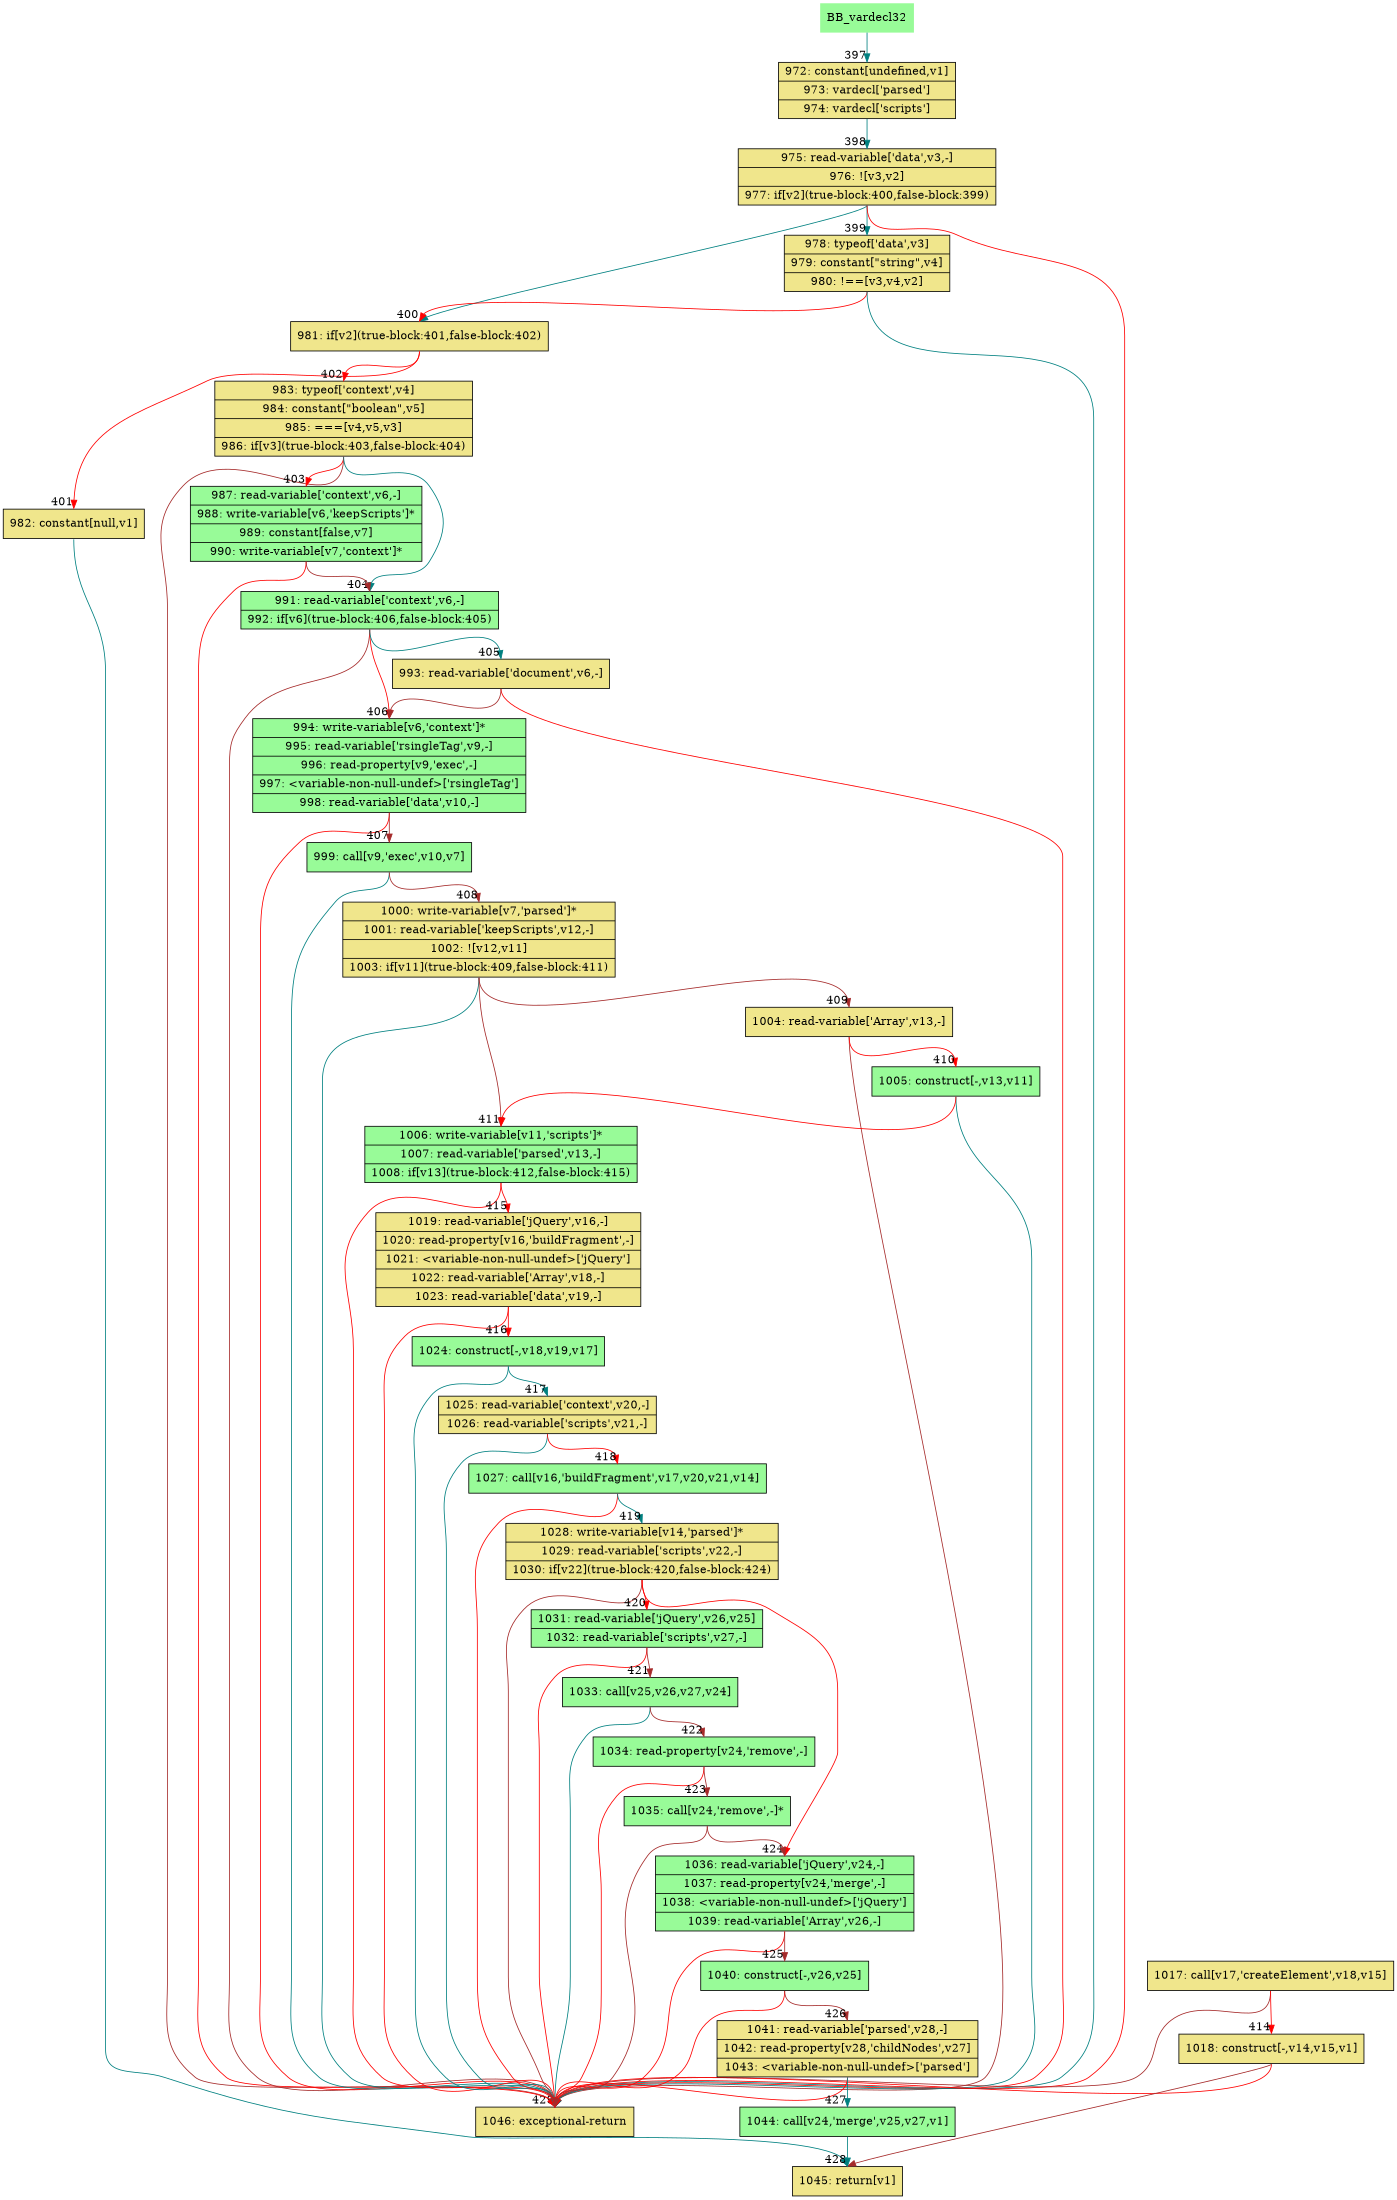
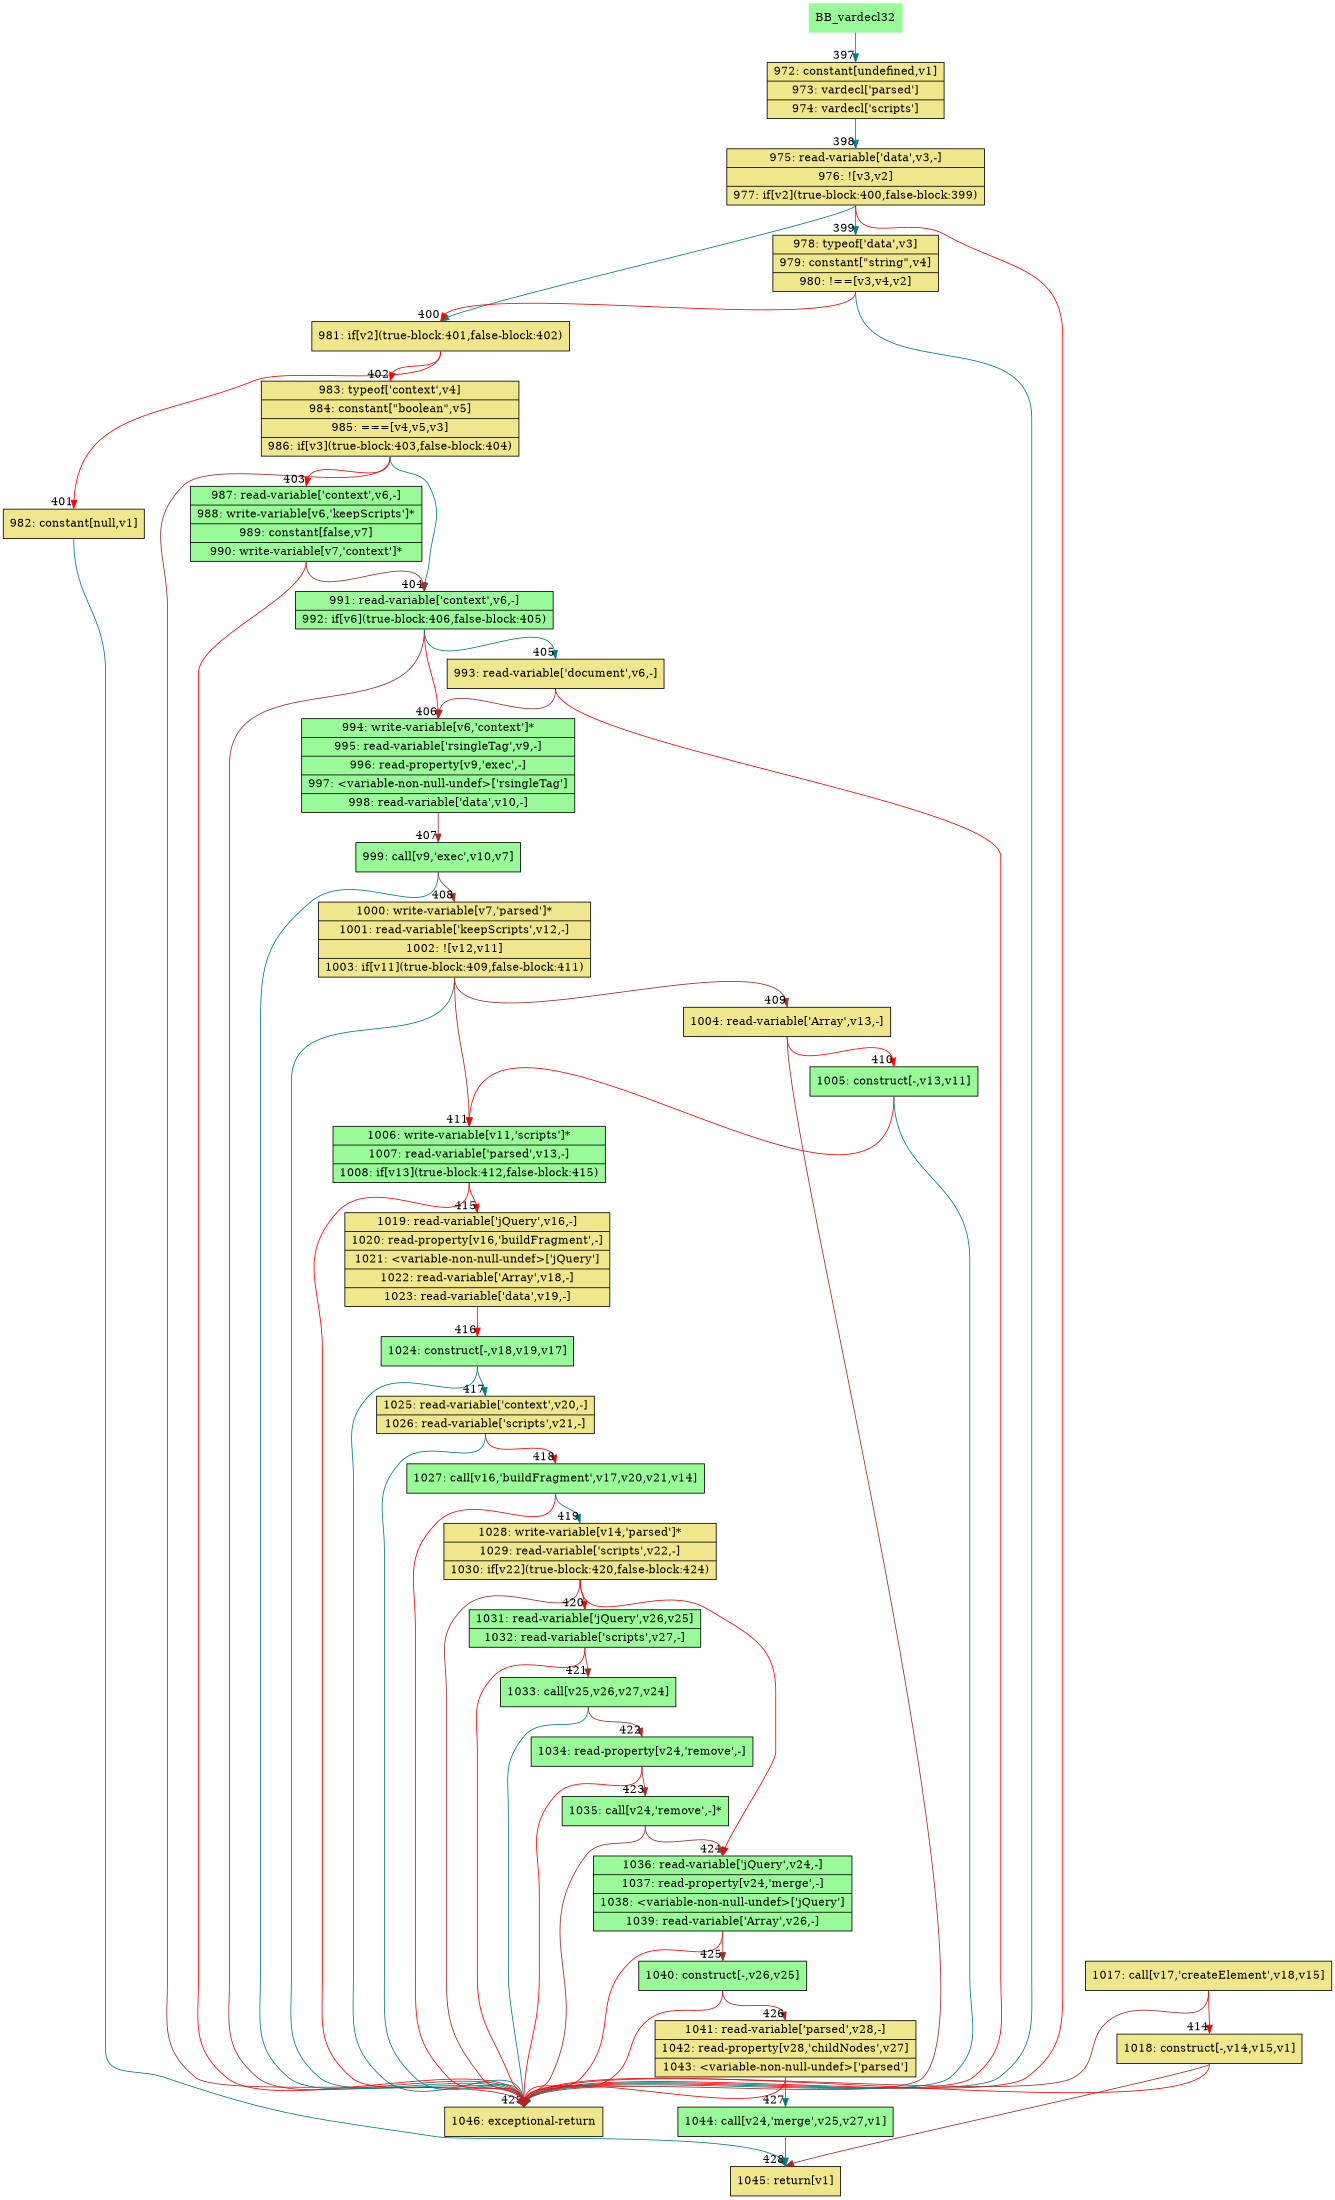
edge "994: write-variable[v6,'context']*" -> "1046: exceptional-return": removed
edge "1019: read-variable['jQuery',v16,-]" -> "1046: exceptional-return": removed
